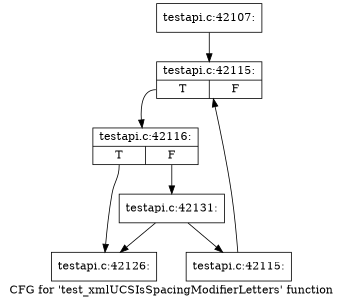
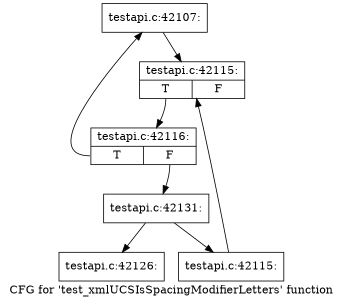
edge "testapi.c:42116:" -> "testapi.c:42126:": now "testapi.c:42116:" -> "testapi.c:42107:"
